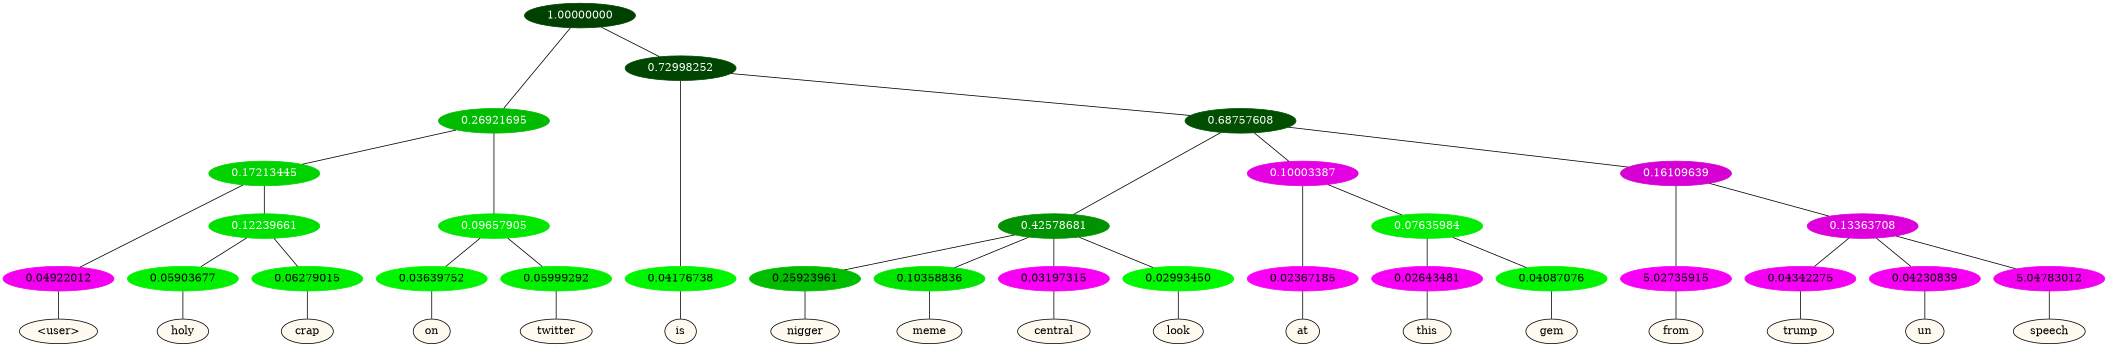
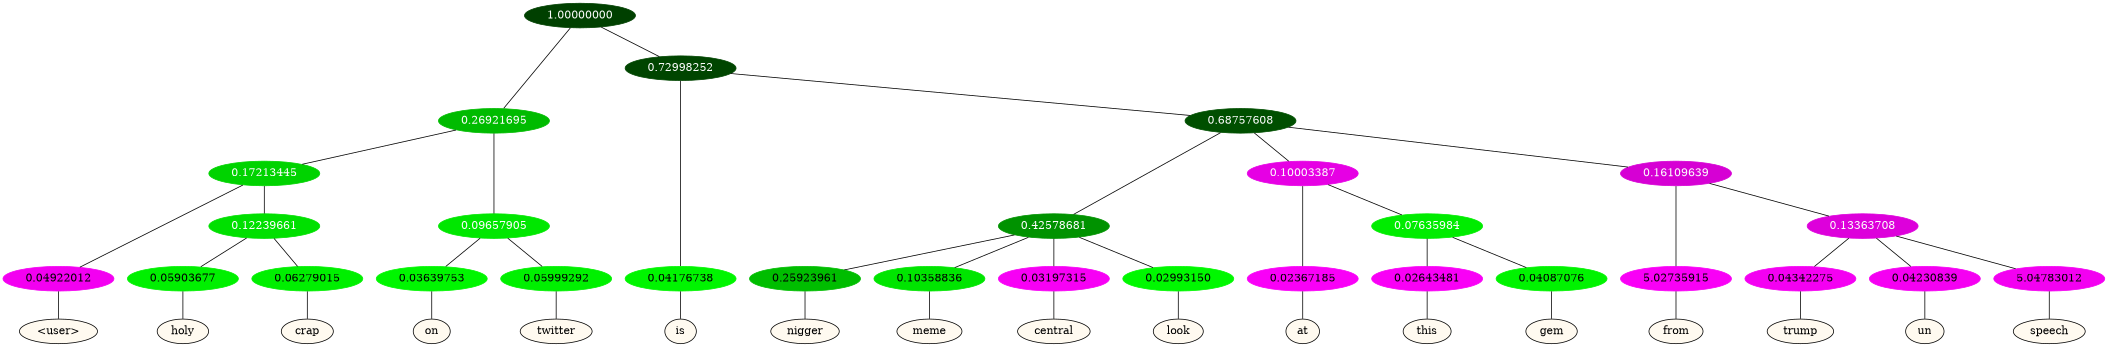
node "0.03639752": label "0.03639752" -> "0.03639753"
node "0.02993450": label "0.02993450" -> "0.02993150"
